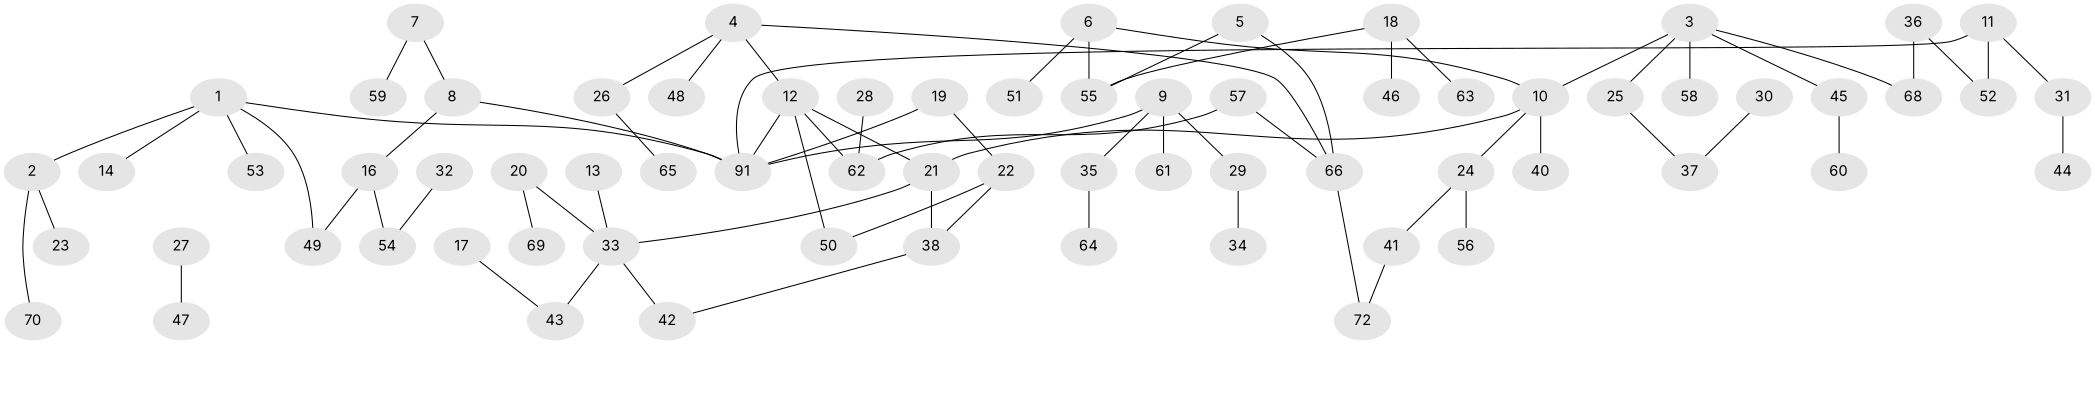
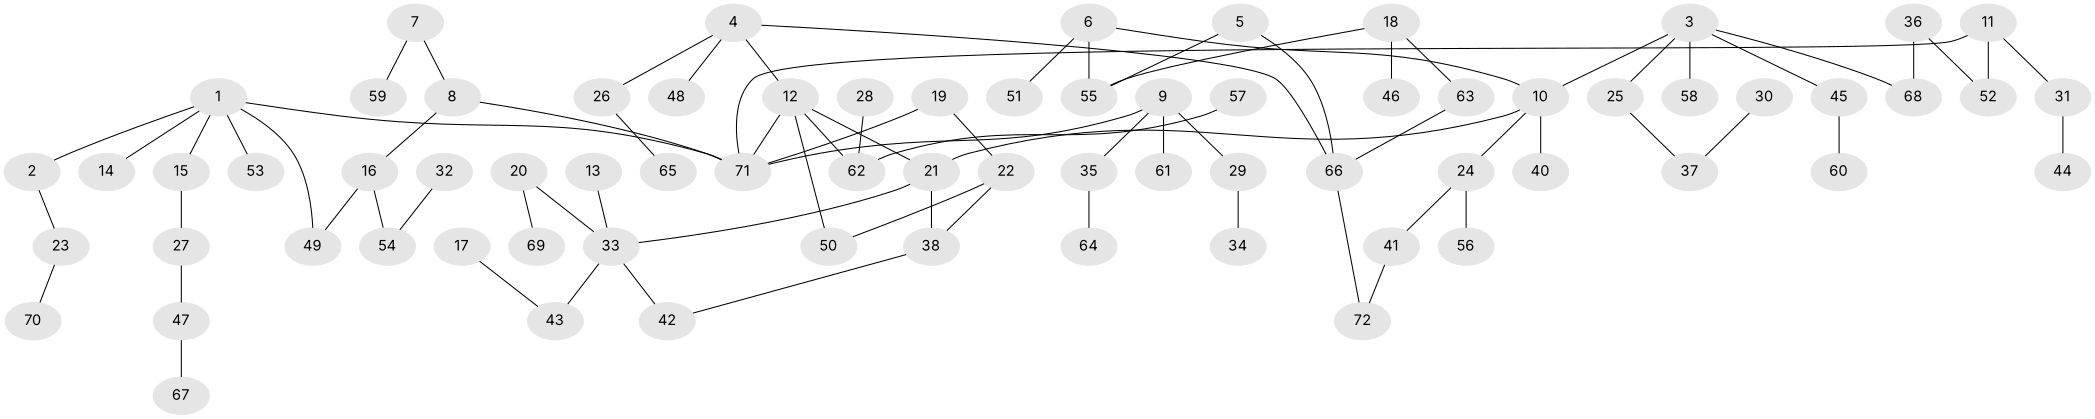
edge "57" -- "66": now "63" -- "66"
node "15": added
node "91": label "91" -> "71"
edge "2" -- "70": now "23" -- "70"
node "67": added
